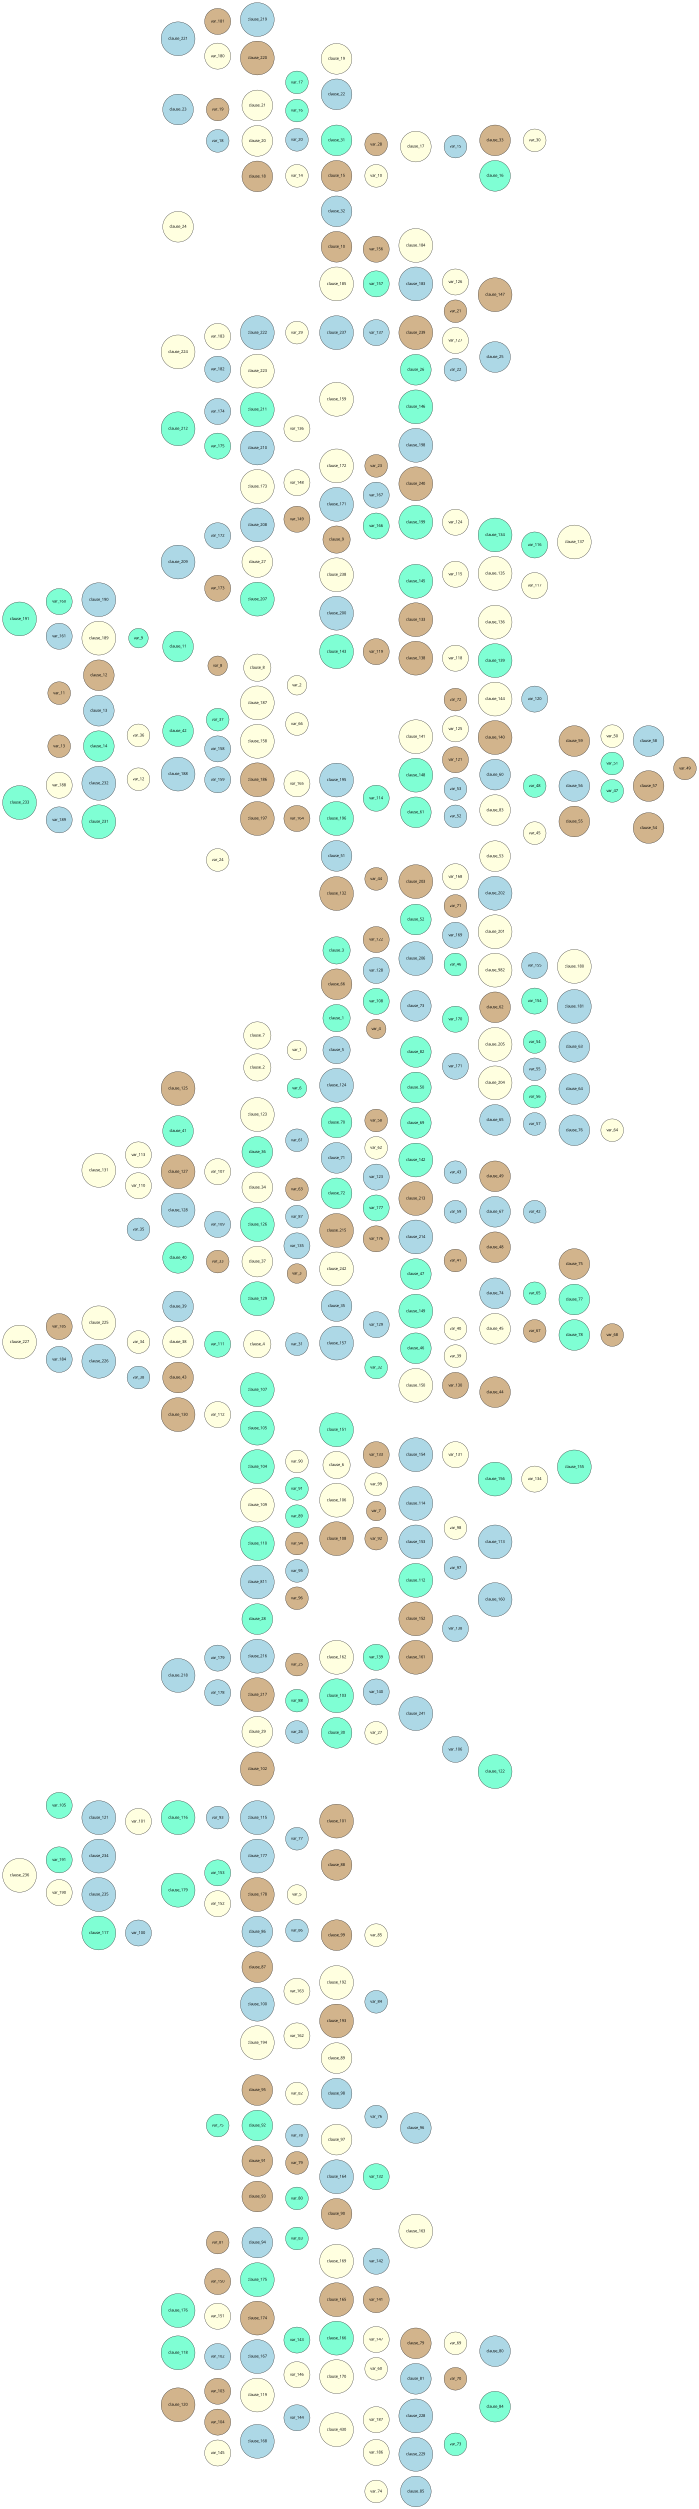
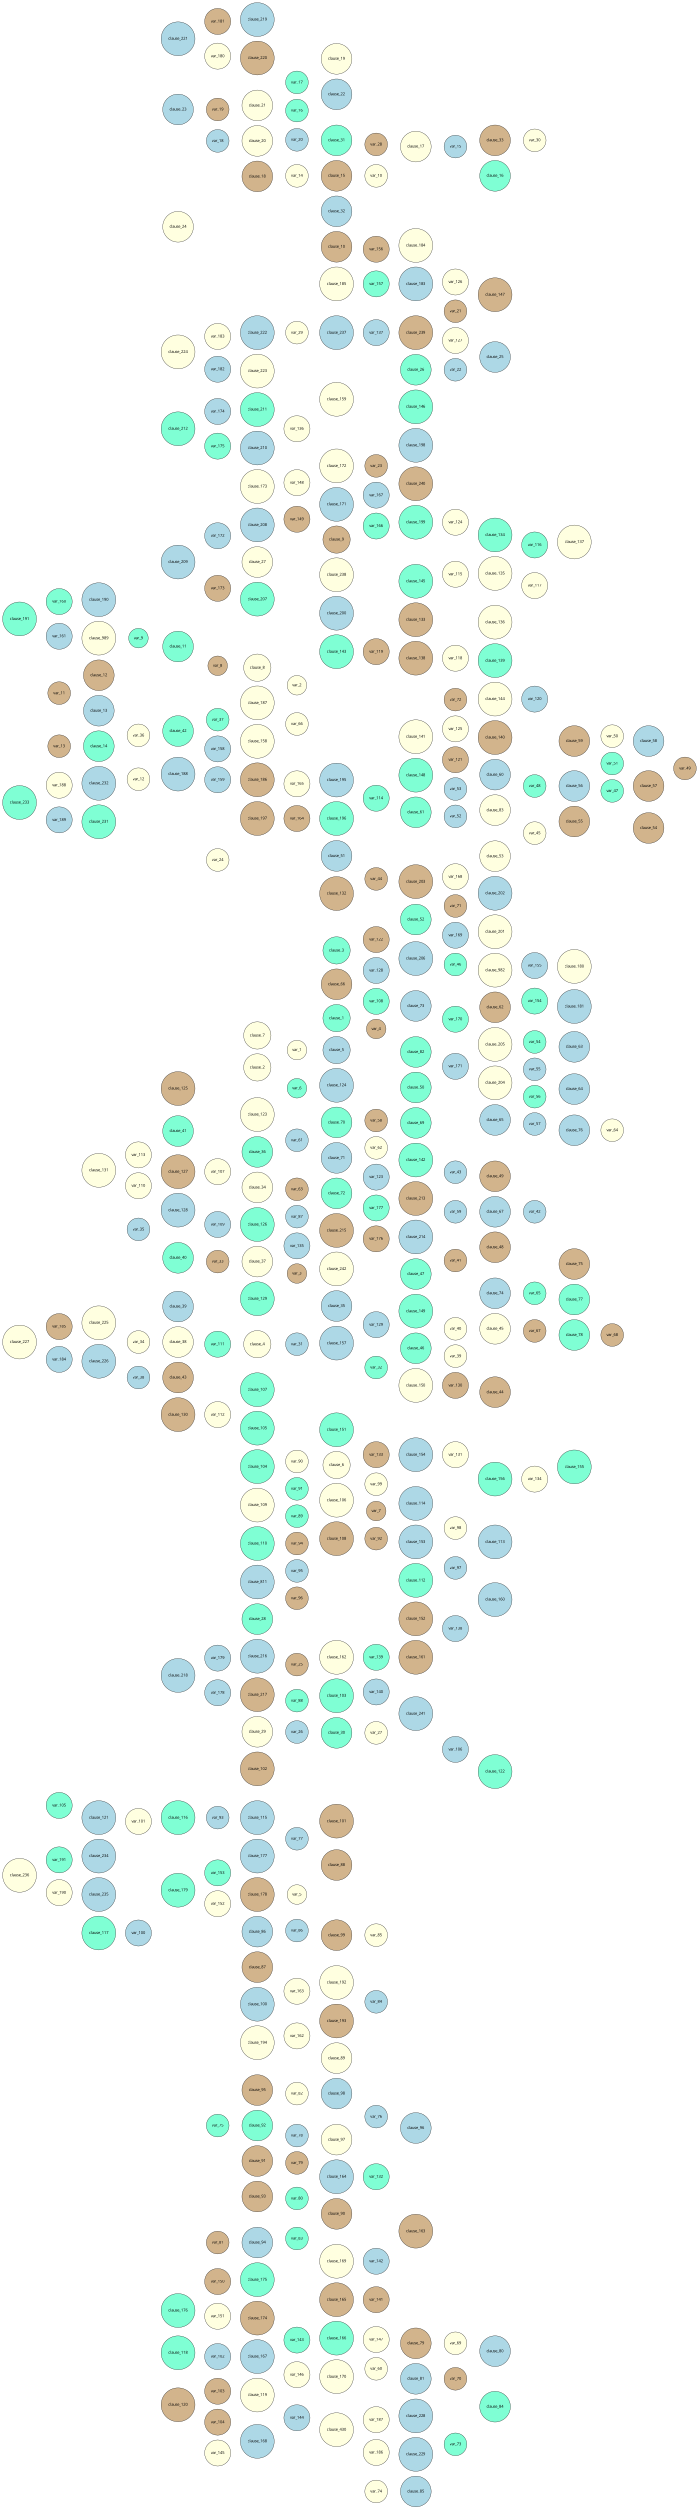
node "clause_189": label "clause_189" -> "clause_989"
node "clause_163": fillcolor lightyellow -> tan
